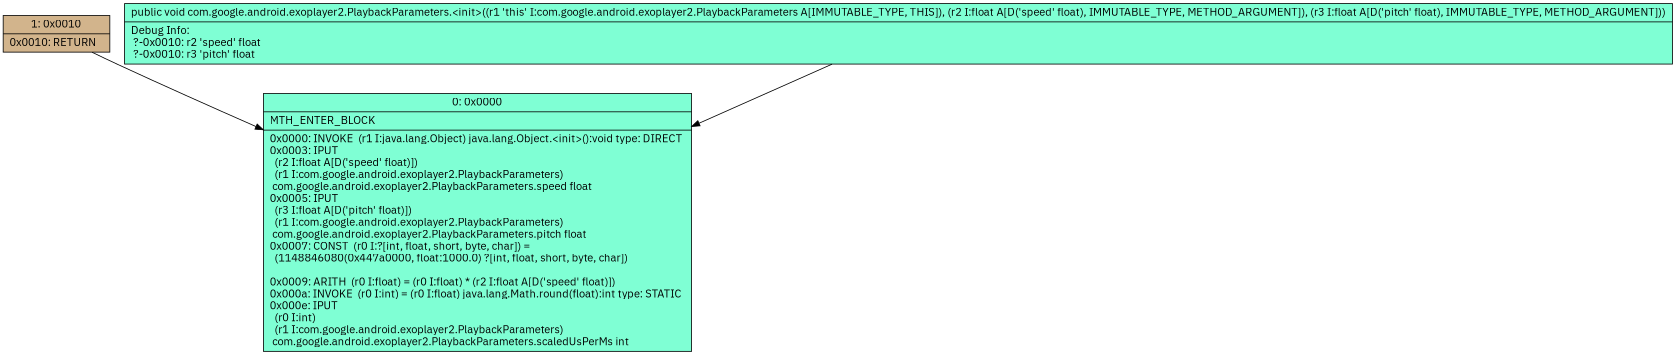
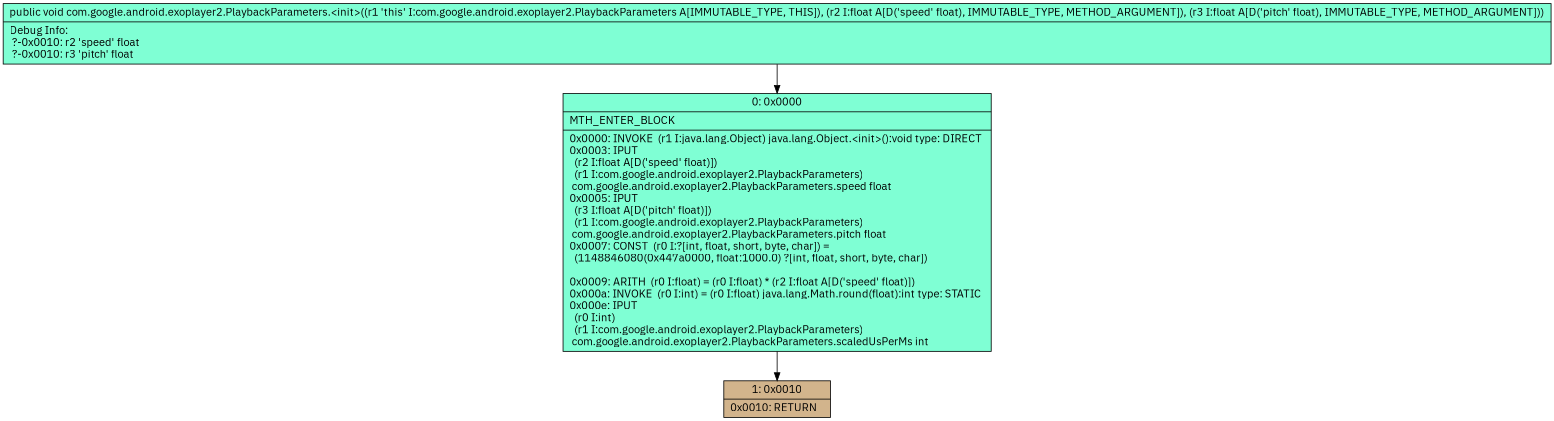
edge "1: 0x0010" -> "0: 0x0000": reversed
